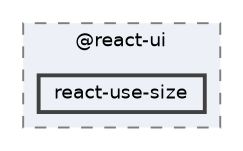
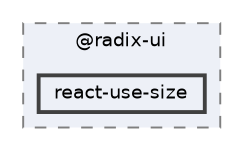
cluster "@react-ui": label "@react-ui" -> "@radix-ui"
